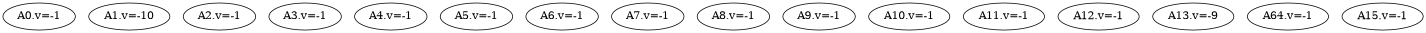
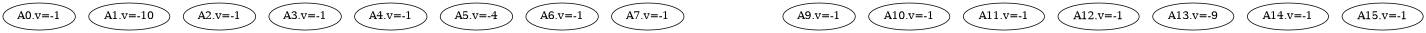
node "A5.v=-1": label "A5.v=-1" -> "A5.v=-4"
node "A8.v=-1": removed
node "A64.v=-1": label "A64.v=-1" -> "A14.v=-1"
